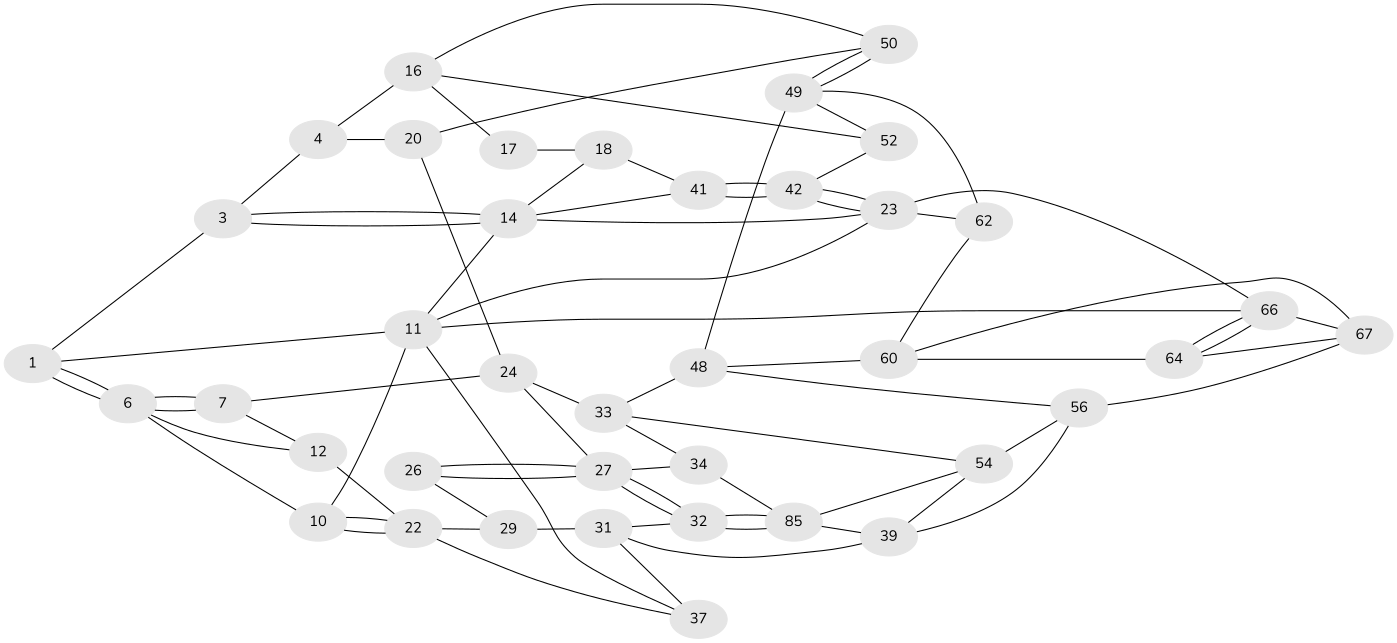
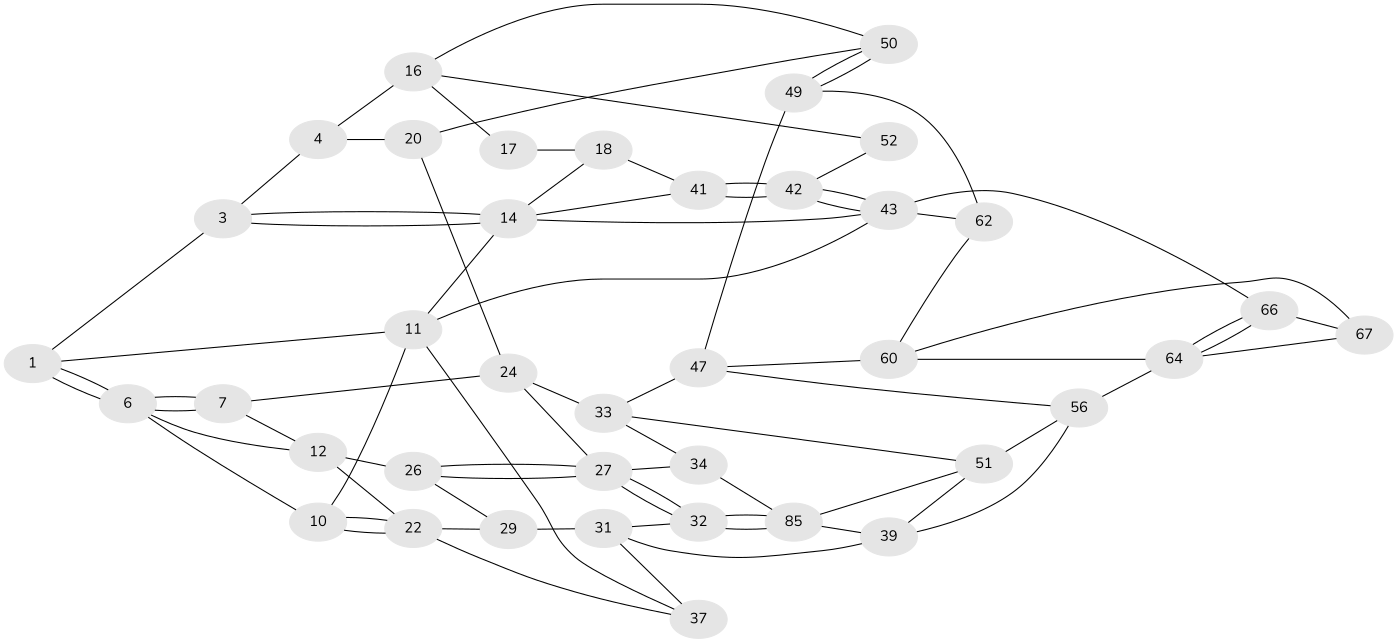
edge "49" -- "52": removed
node "23": label "23" -> "43"
edge "66" -- "11": removed
node "48": label "48" -> "47"
edge "67" -- "56": now "64" -- "56"
edge "12" -- "26": added
node "54": label "54" -> "51"
